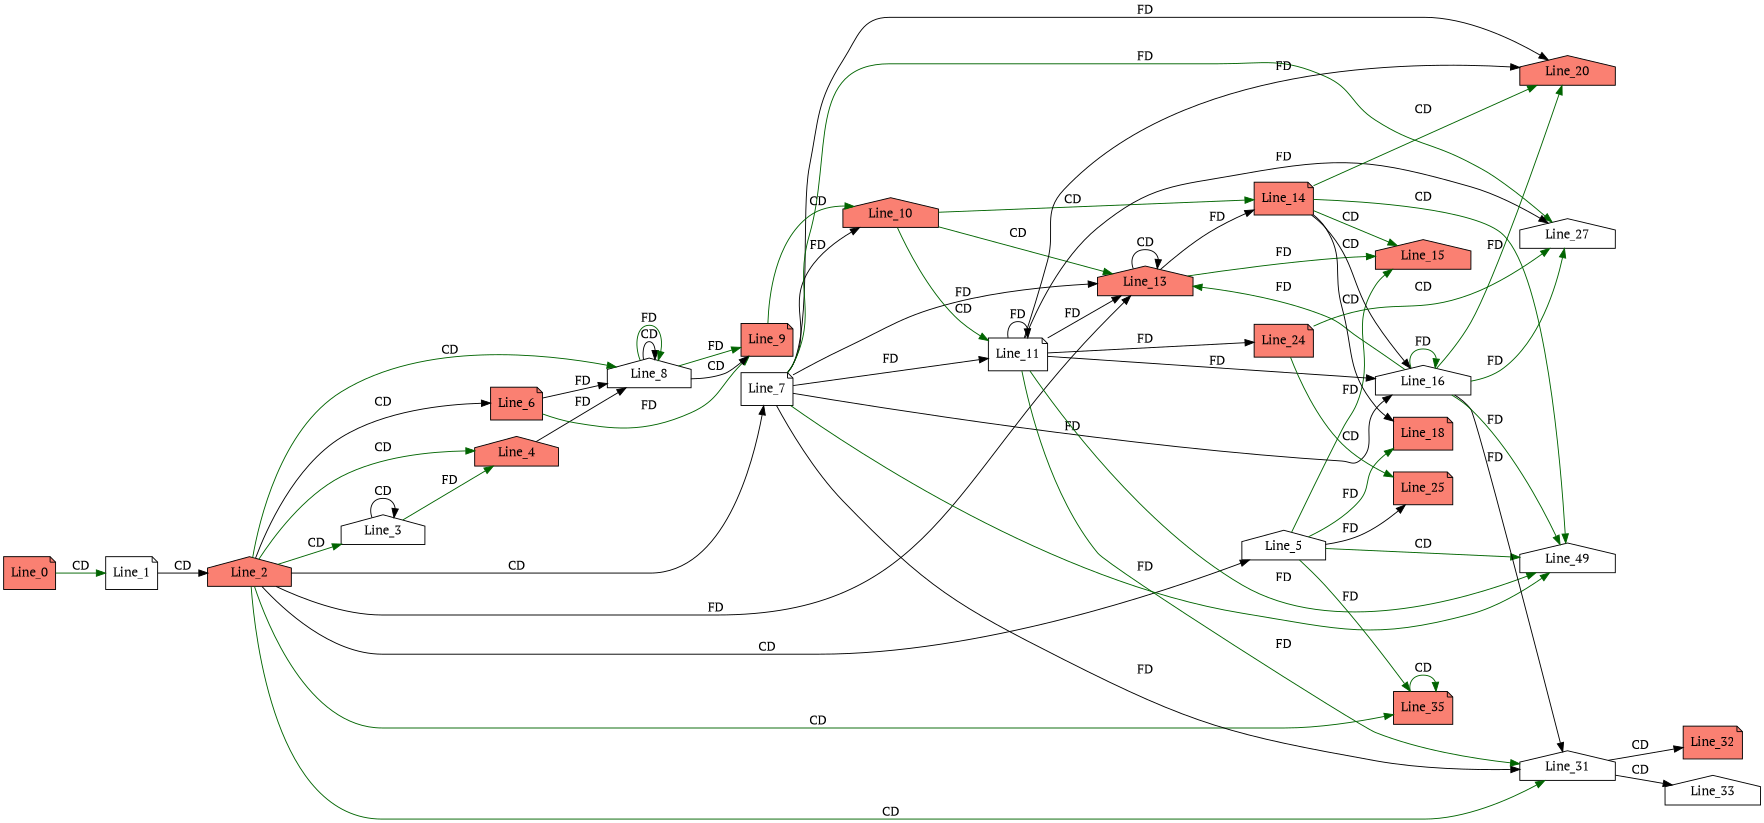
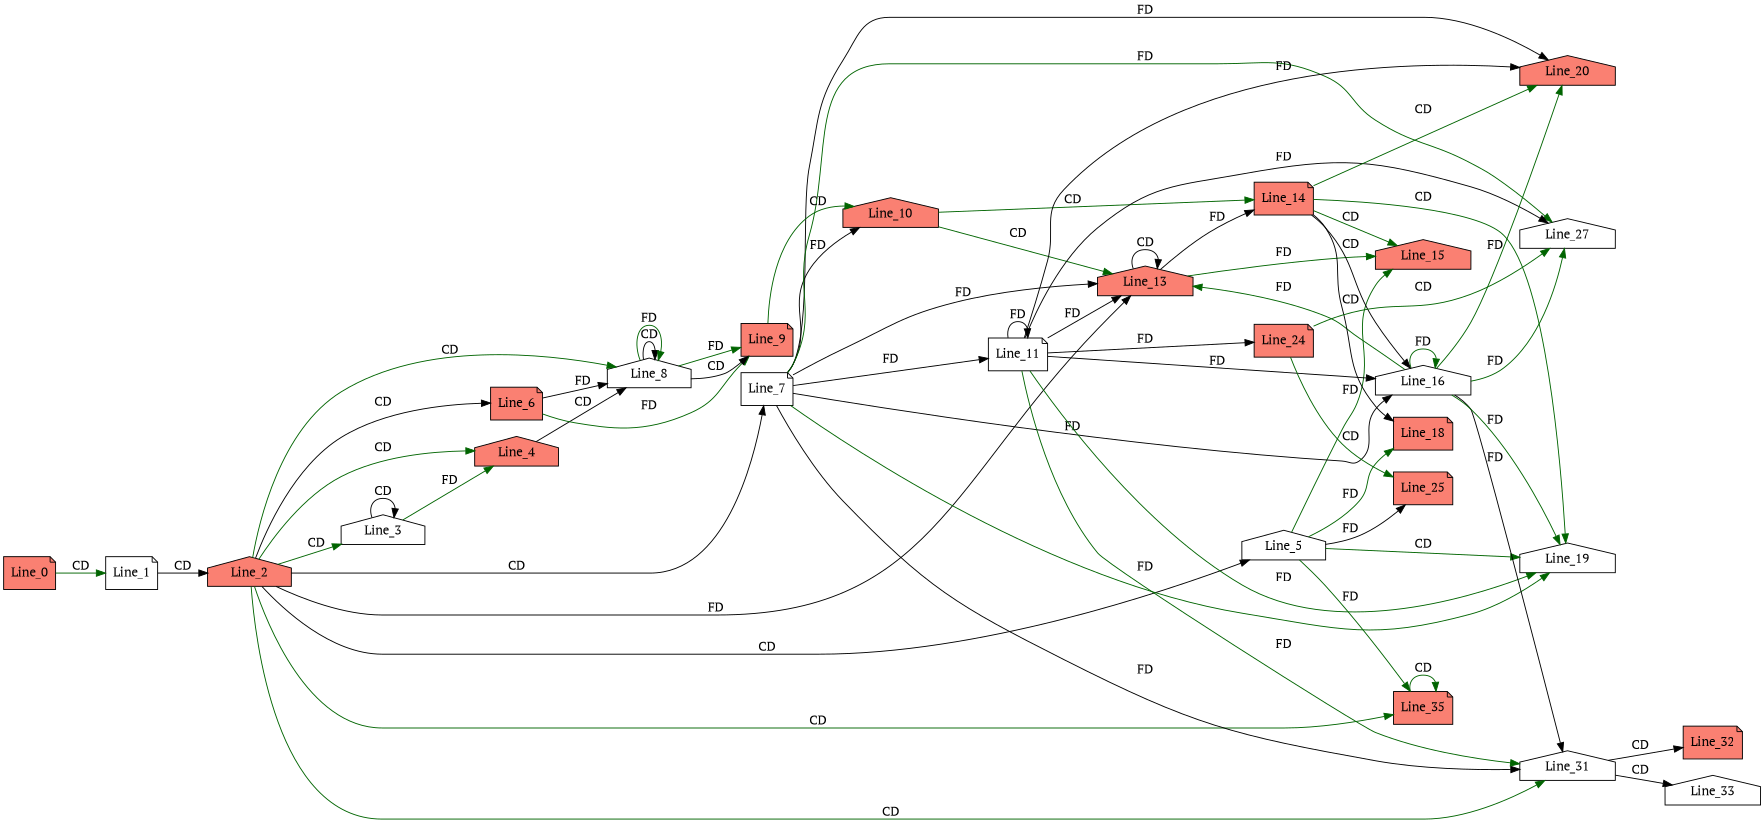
edge "Line_10" -> "Line_11": removed, label "CD"
edge "Line_4" -> "Line_8": label "FD" -> "CD"
node "Line_49": label "Line_49" -> "Line_19"
